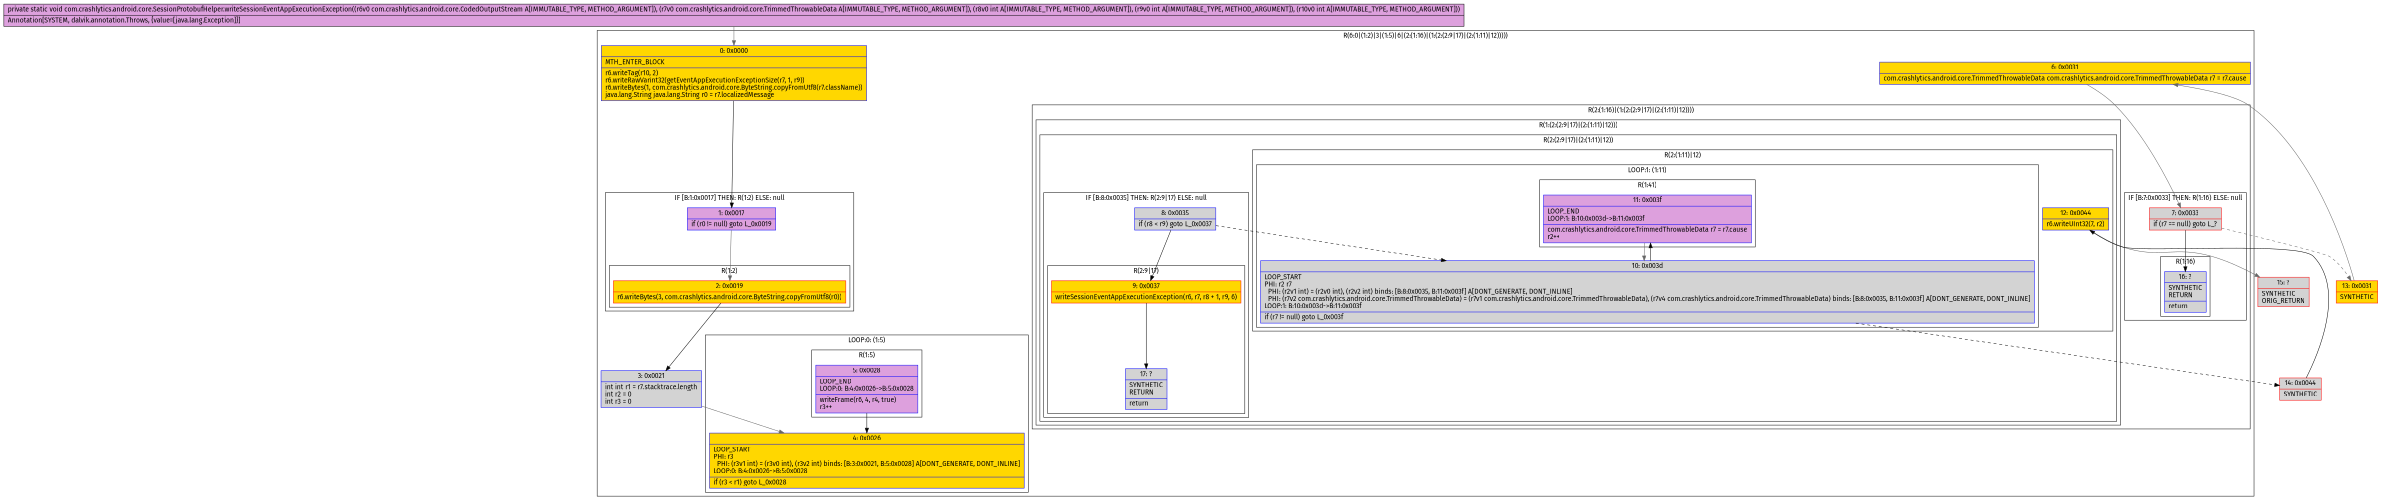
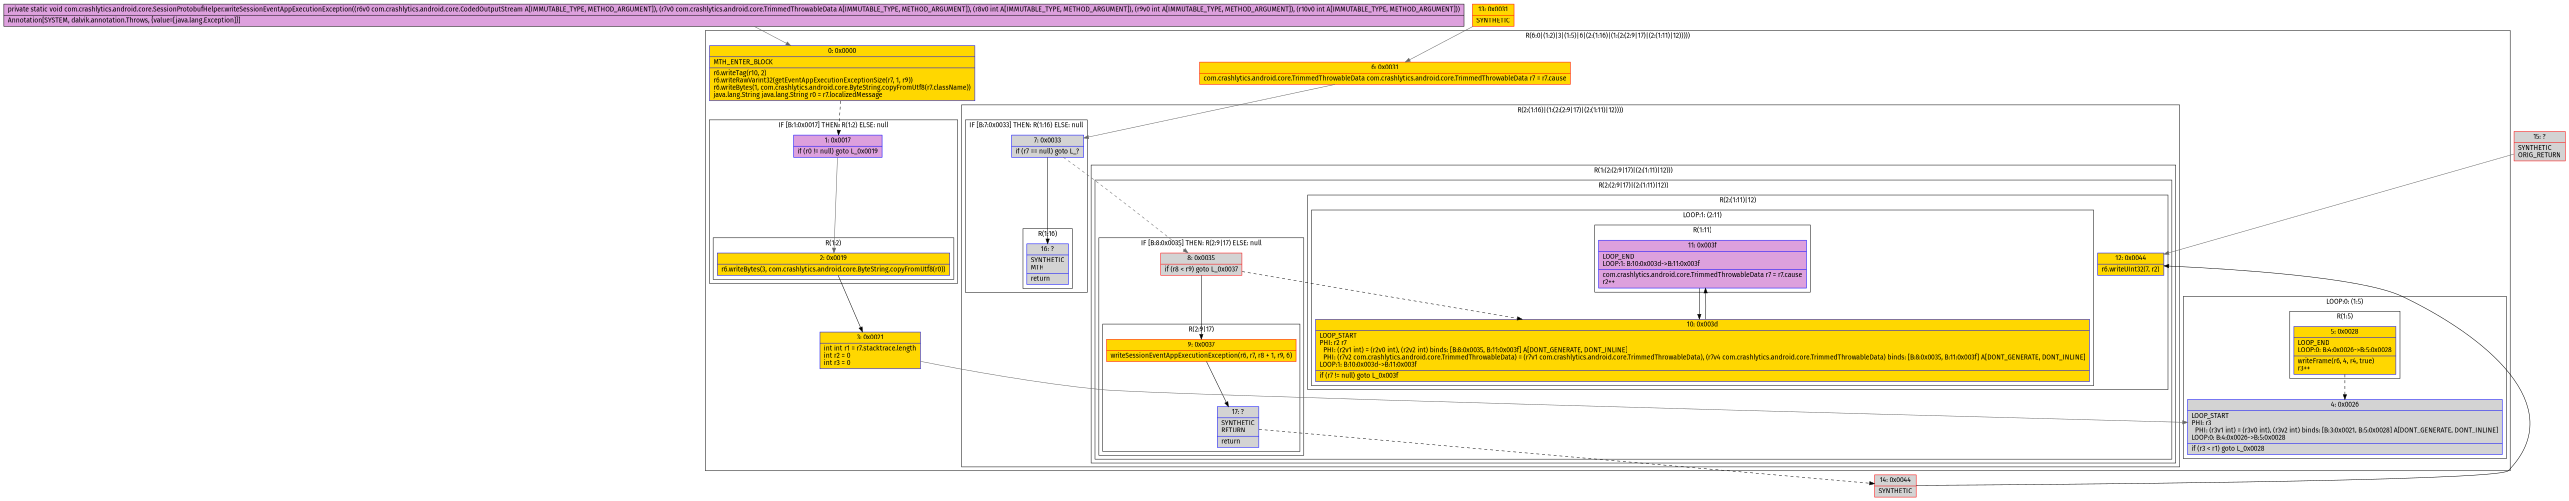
node "6: 0x0031": color blue -> red
edge "0: 0x0000" -> "1: 0x0017": style solid -> dashed
cluster "LOOP:1: (1:11)": label "LOOP:1: (1:11)" -> "LOOP:1: (2:11)"
cluster "R(1:41)": label "R(1:41)" -> "R(1:11)"
node "8: 0x0035": color blue -> red
node "7: 0x0033": color red -> blue
edge "7: 0x0033" -> "13: 0x0031": now "7: 0x0033" -> "8: 0x0035"
edge "11: 0x003f" -> "10: 0x003d": color gray40 -> black
edge "12: 0x0044" -> "15: ?": reversed
node "2: 0x0019": color red -> blue
node "10: 0x003d": fillcolor lightgrey -> gold
node "16: ?": text "RETURN" -> "MTH"
edge "10: 0x003d" -> "14: 0x0044": now "17: ?" -> "14: 0x0044"
node "3: 0x0021": fillcolor lightgrey -> gold
node "5: 0x0028": fillcolor plum -> gold
edge "5: 0x0028" -> "4: 0x0026": style solid -> dashed
node "4: 0x0026": fillcolor gold -> lightgrey
